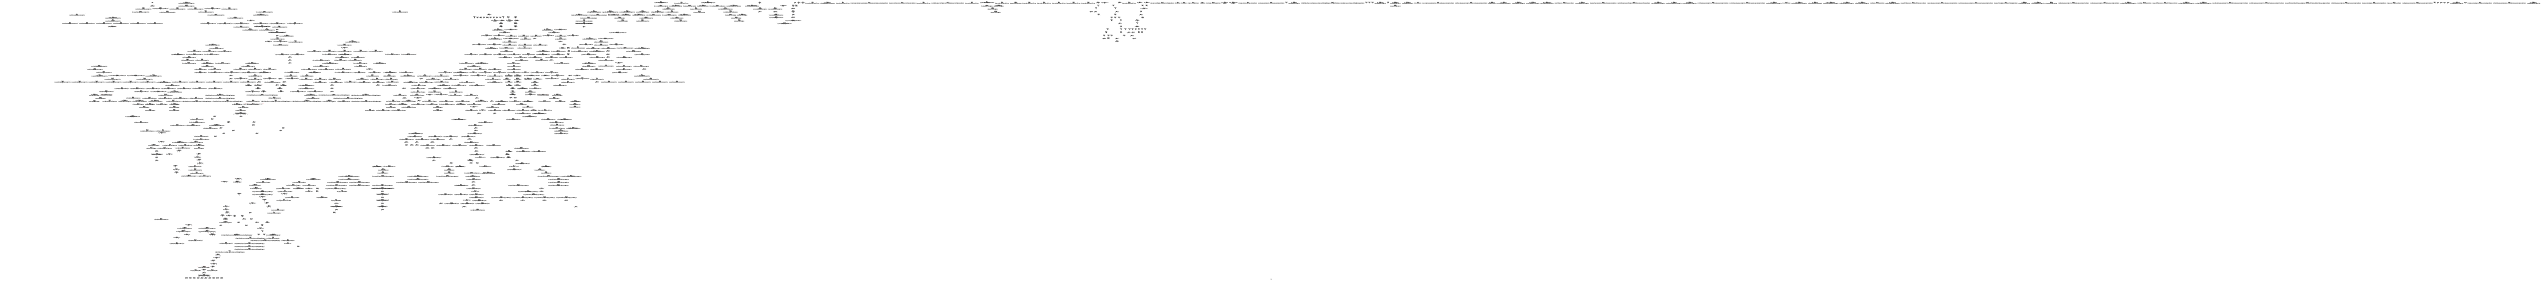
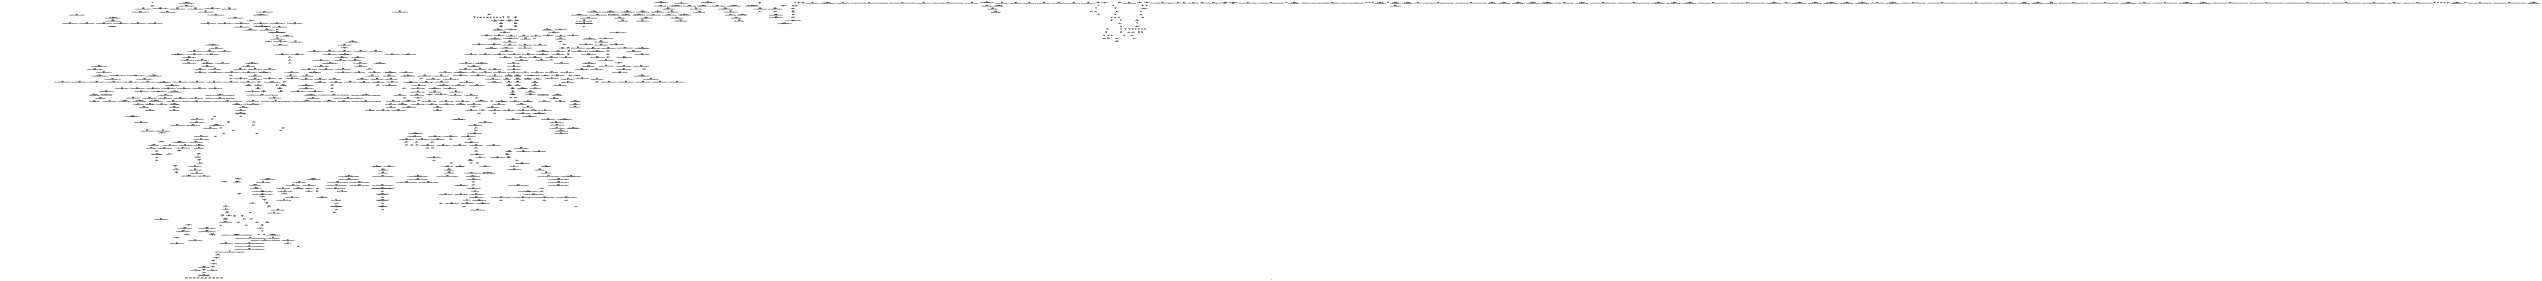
node "NodeID: 605": added
